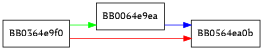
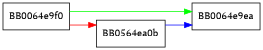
edge "BB0064e9ea" -> "BB0564ea0b": reversed
node "BB0364e9f0": label "BB0364e9f0" -> "BB0064e9f0"
